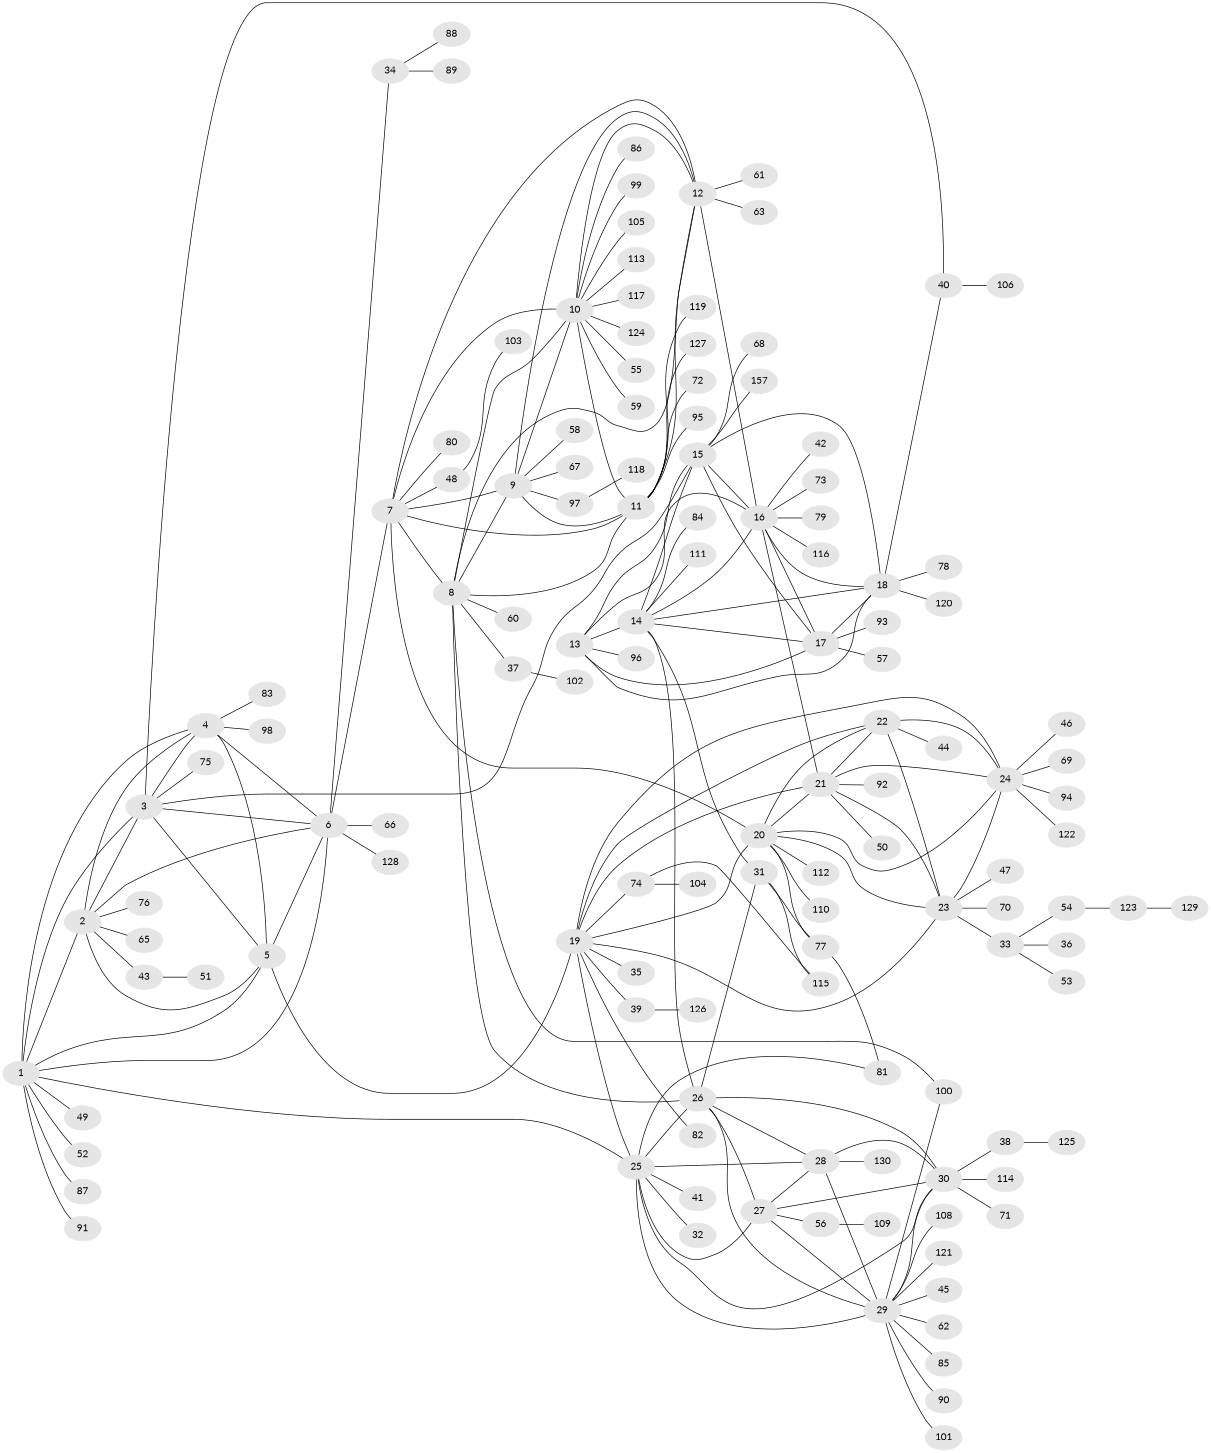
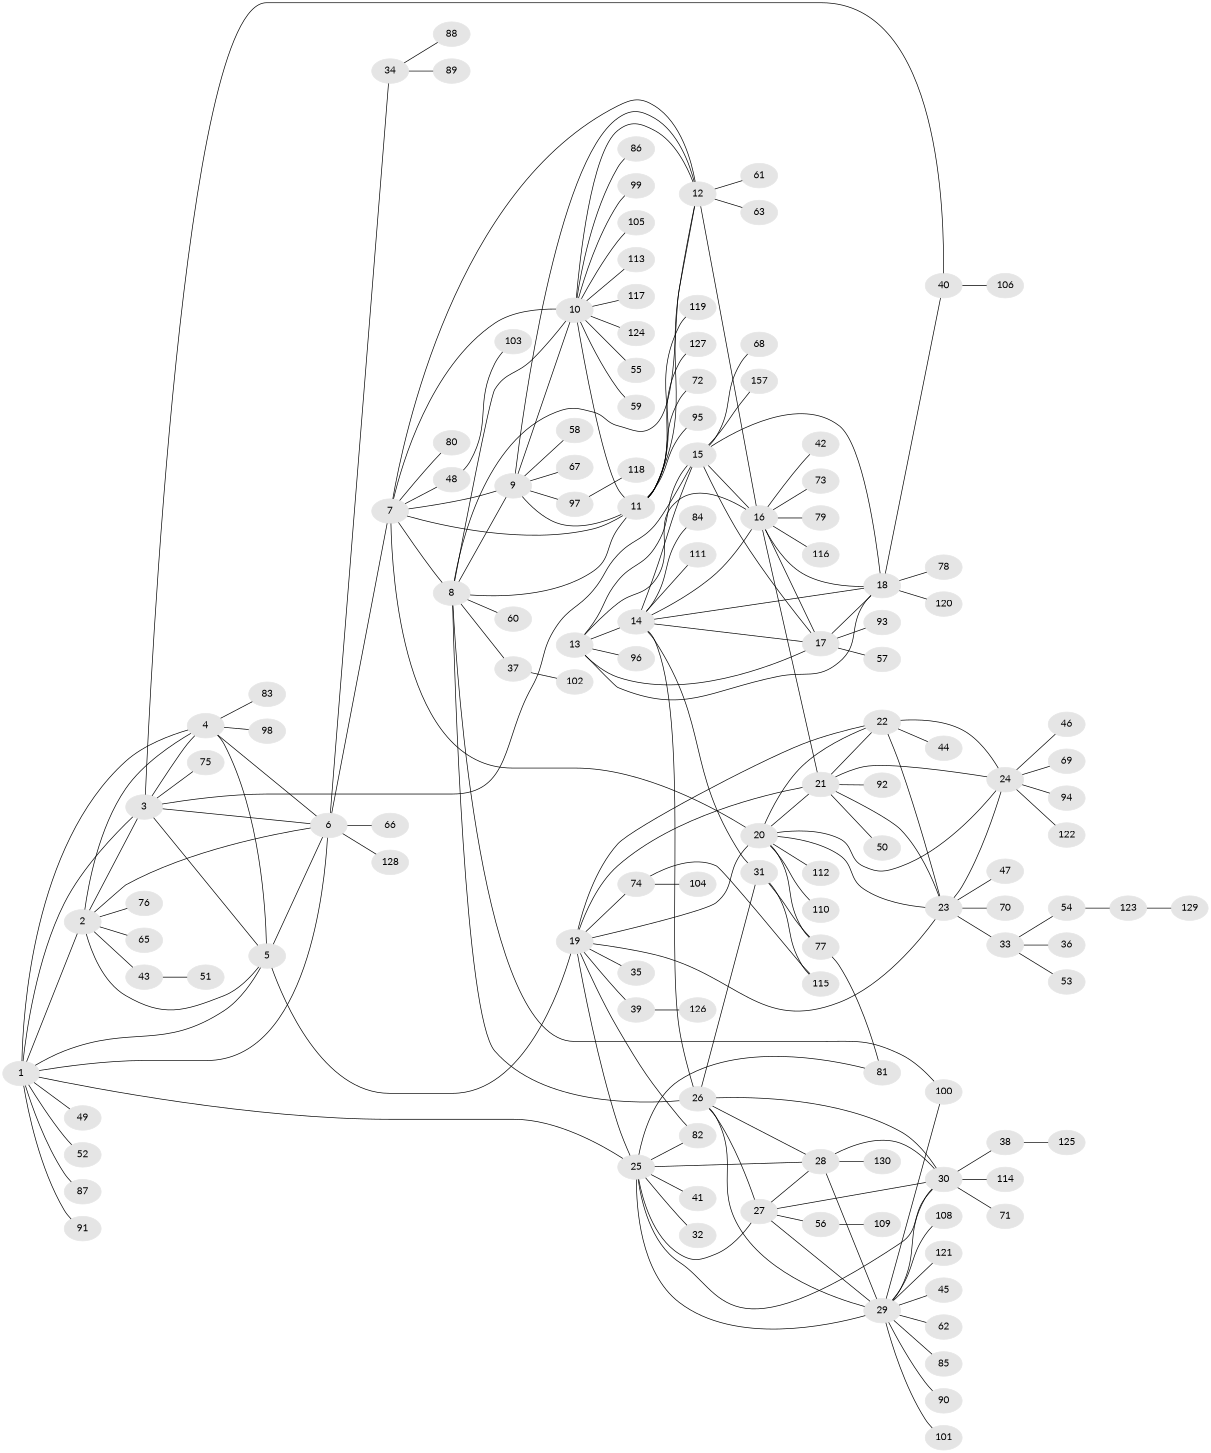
edge "24" -- "19": removed
edge "26" -- "25": now "82" -- "25"
